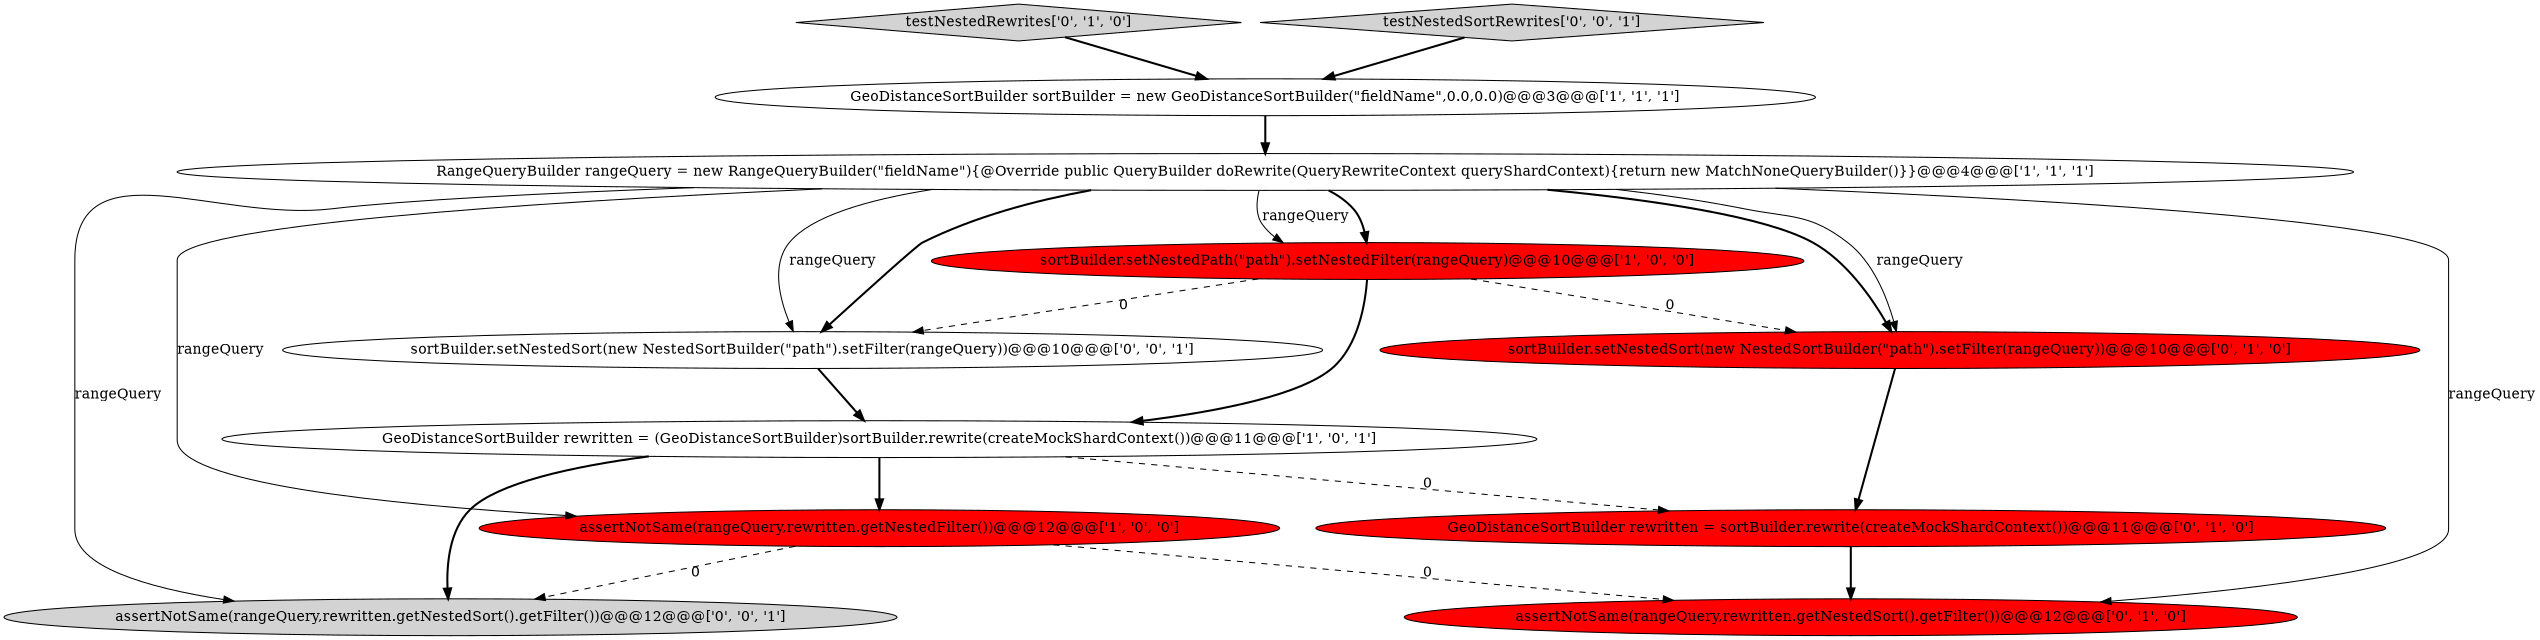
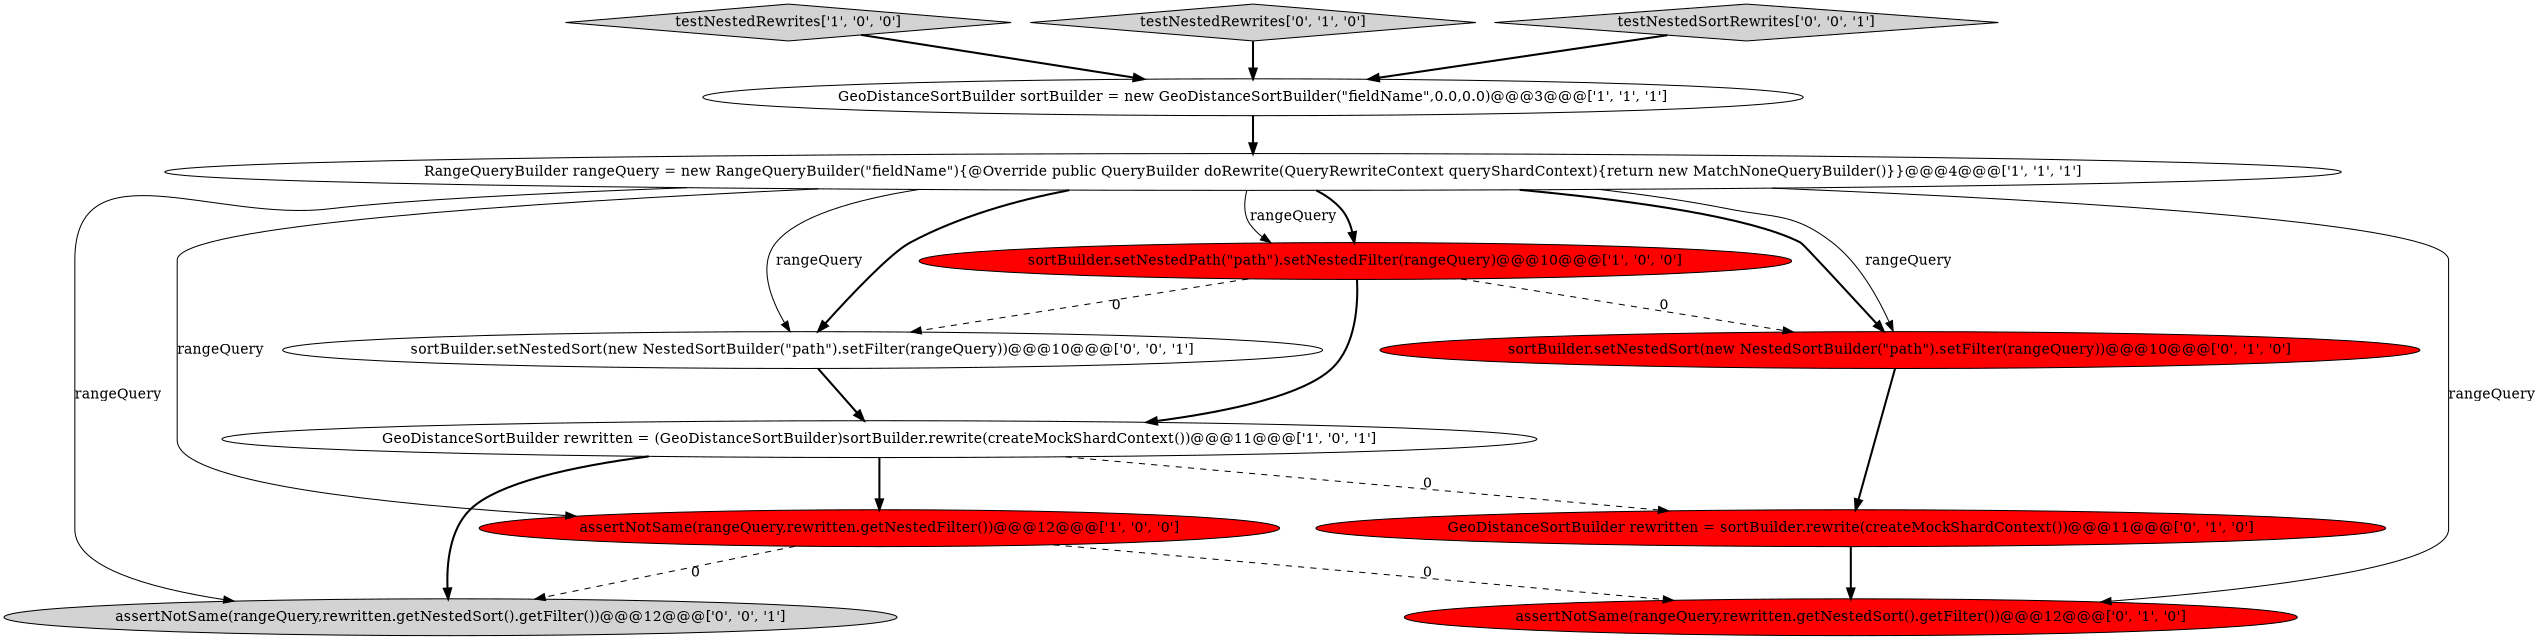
node "testNestedRewrites['1', '0', '0']": added
